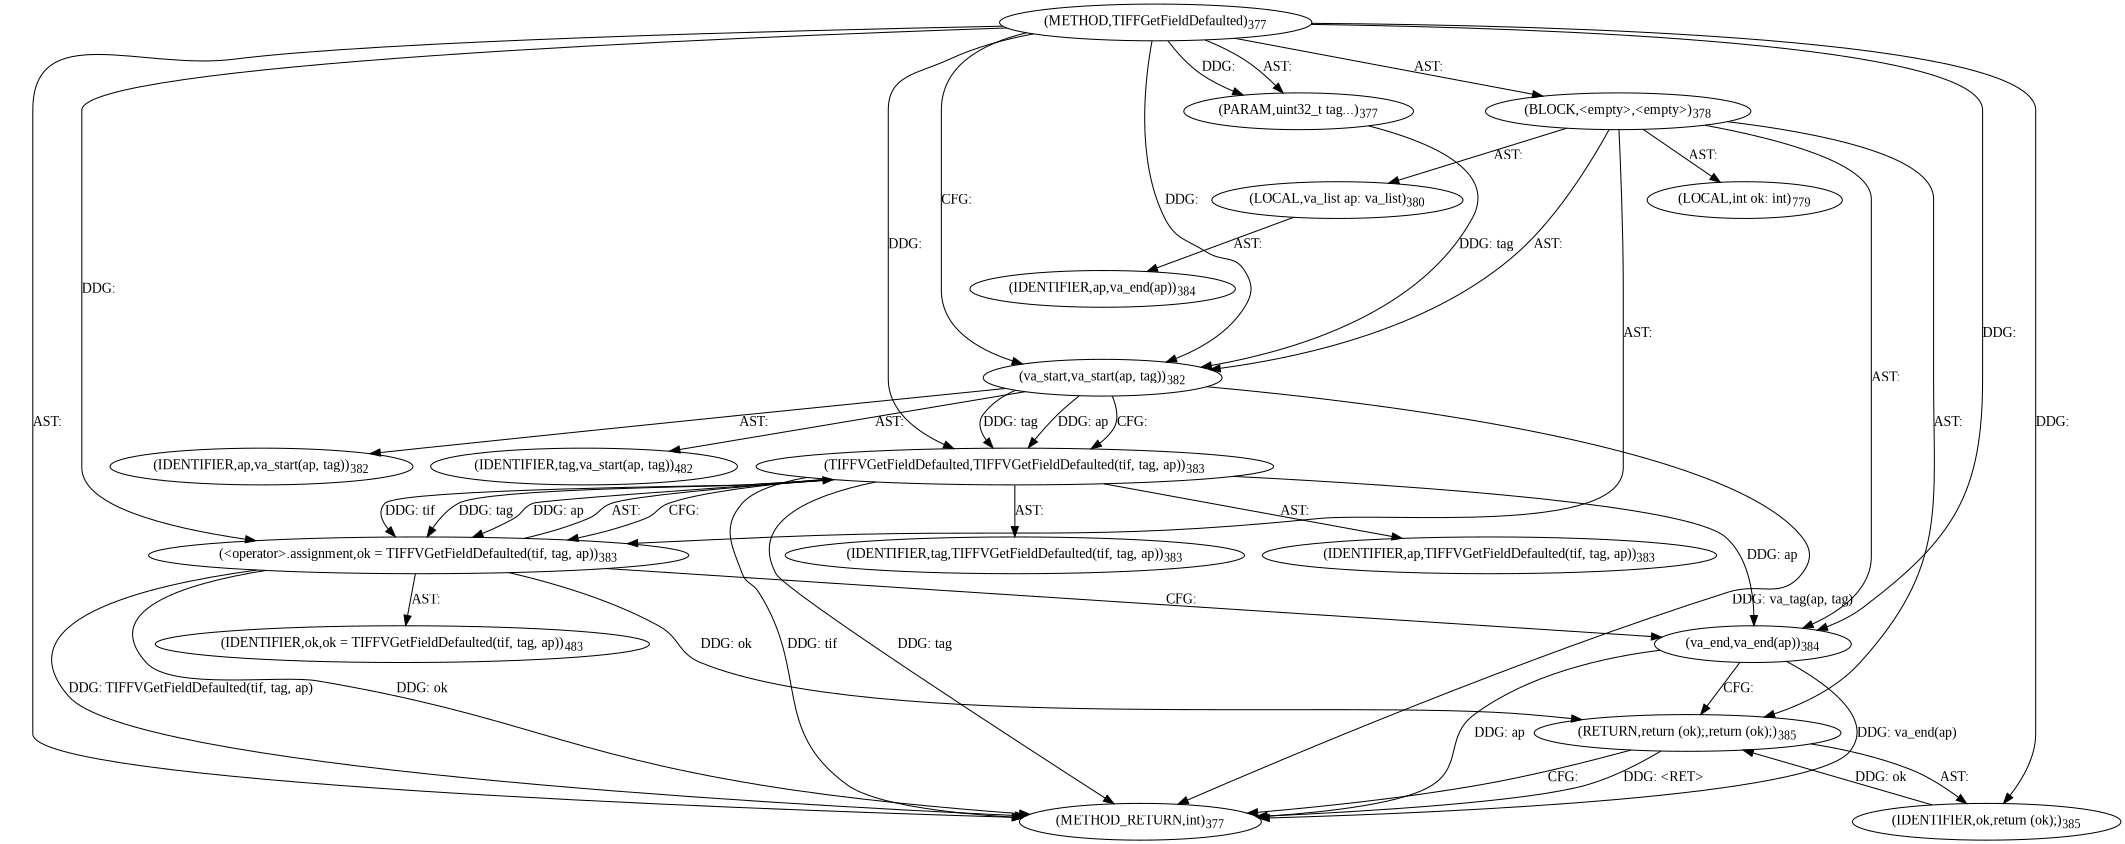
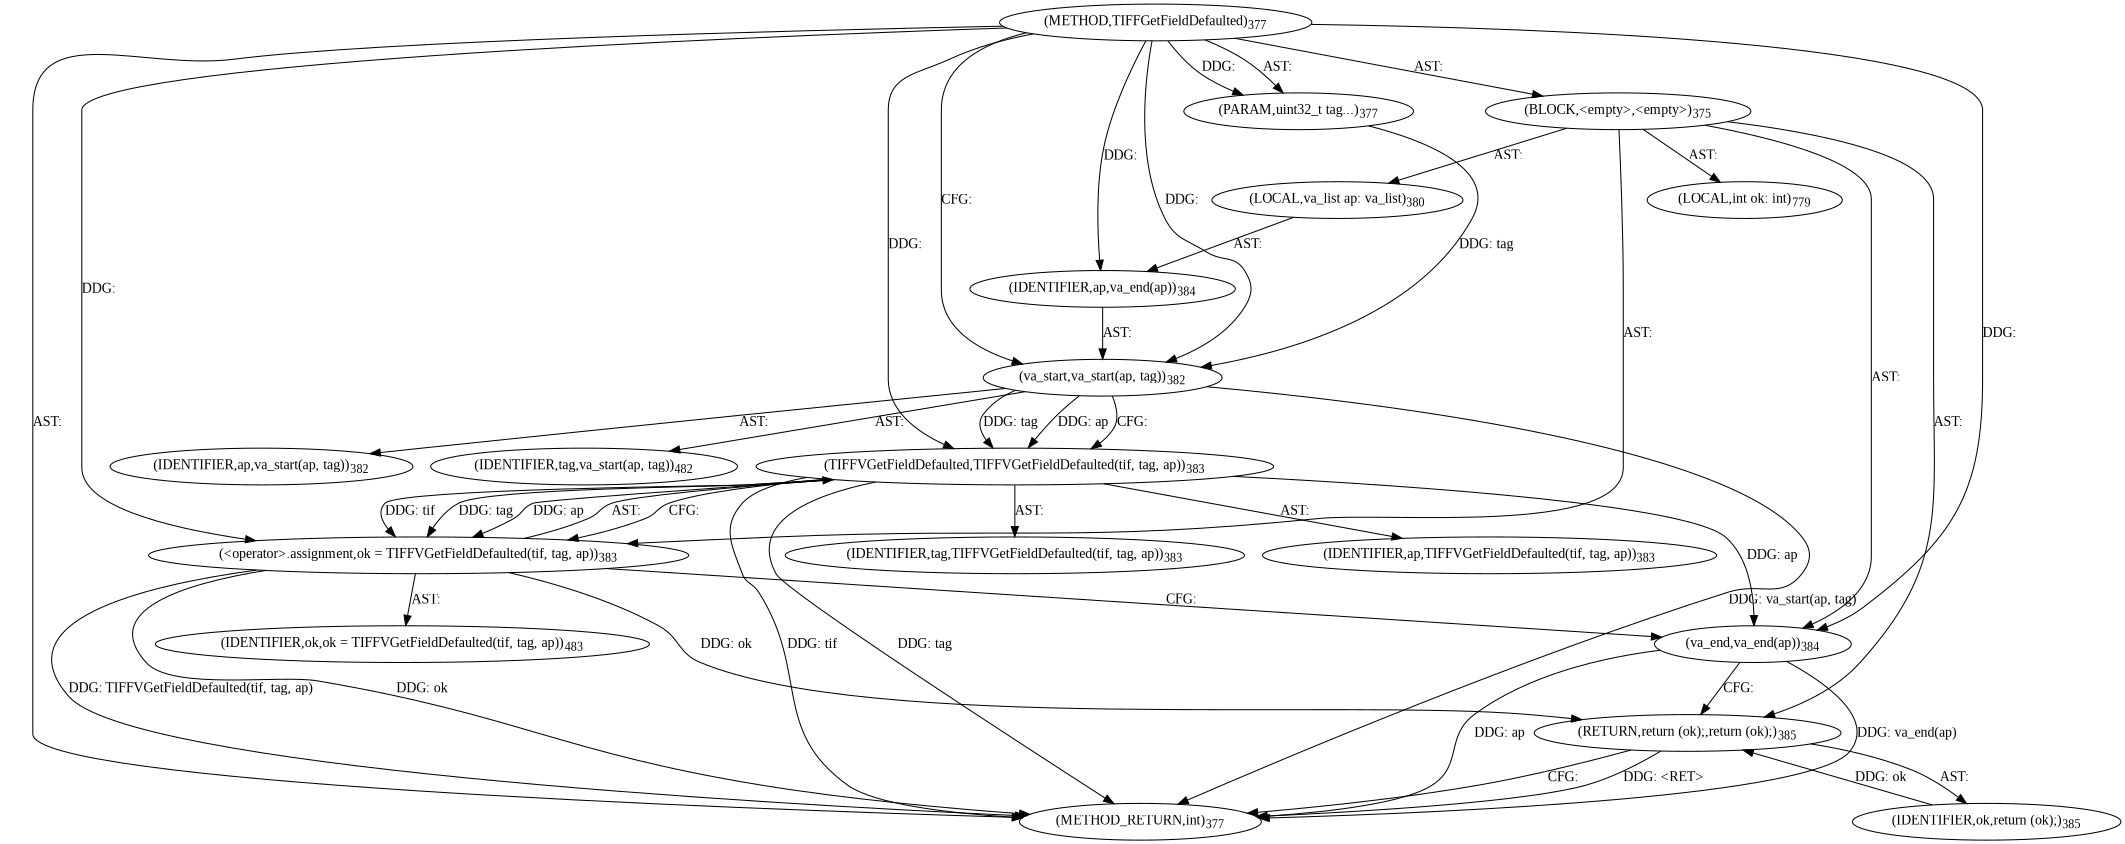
edge "(METHOD,TIFFGetFieldDefaulted)" -> "(IDENTIFIER,ok,return (ok);)": now "(METHOD,TIFFGetFieldDefaulted)" -> "(IDENTIFIER,ap,va_end(ap))"
node "(BLOCK,<empty>,<empty>)": text "378" -> "375"
edge "(BLOCK,<empty>,<empty>)" -> "(va_start,va_start(ap, tag))": now "(IDENTIFIER,ap,va_end(ap))" -> "(va_start,va_start(ap, tag))"
edge "(va_start,va_start(ap, tag))" -> "(METHOD_RETURN,int)": label "DDG: va_tag(ap, tag)" -> "DDG: va_start(ap, tag)"
